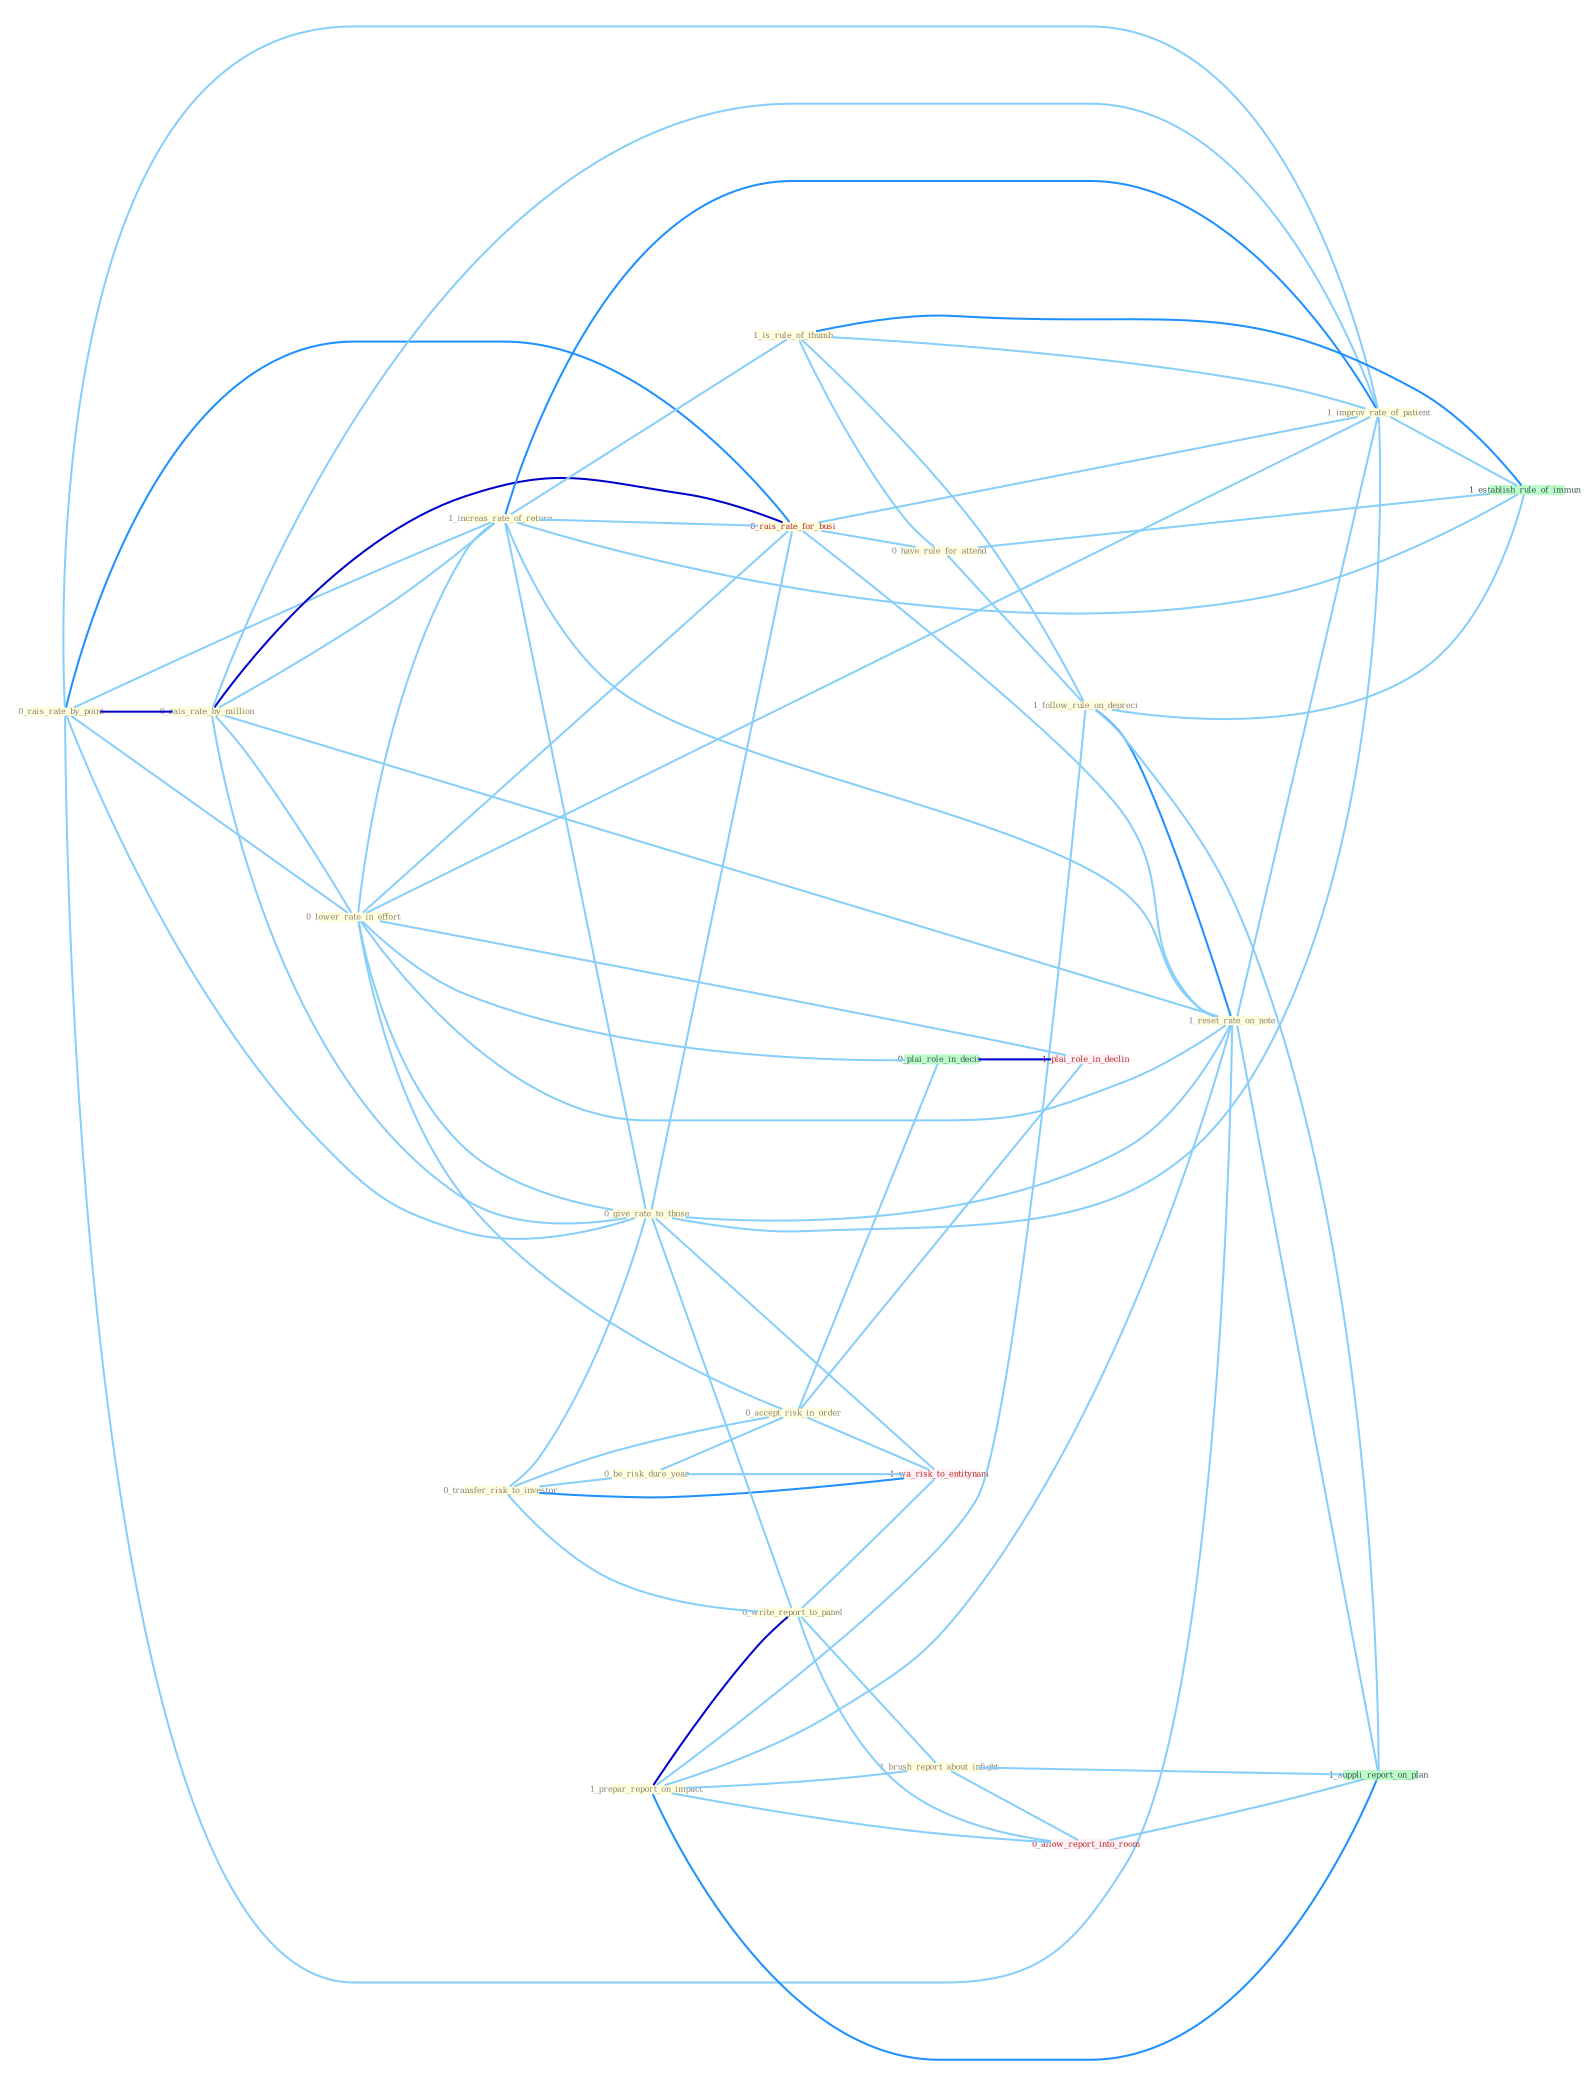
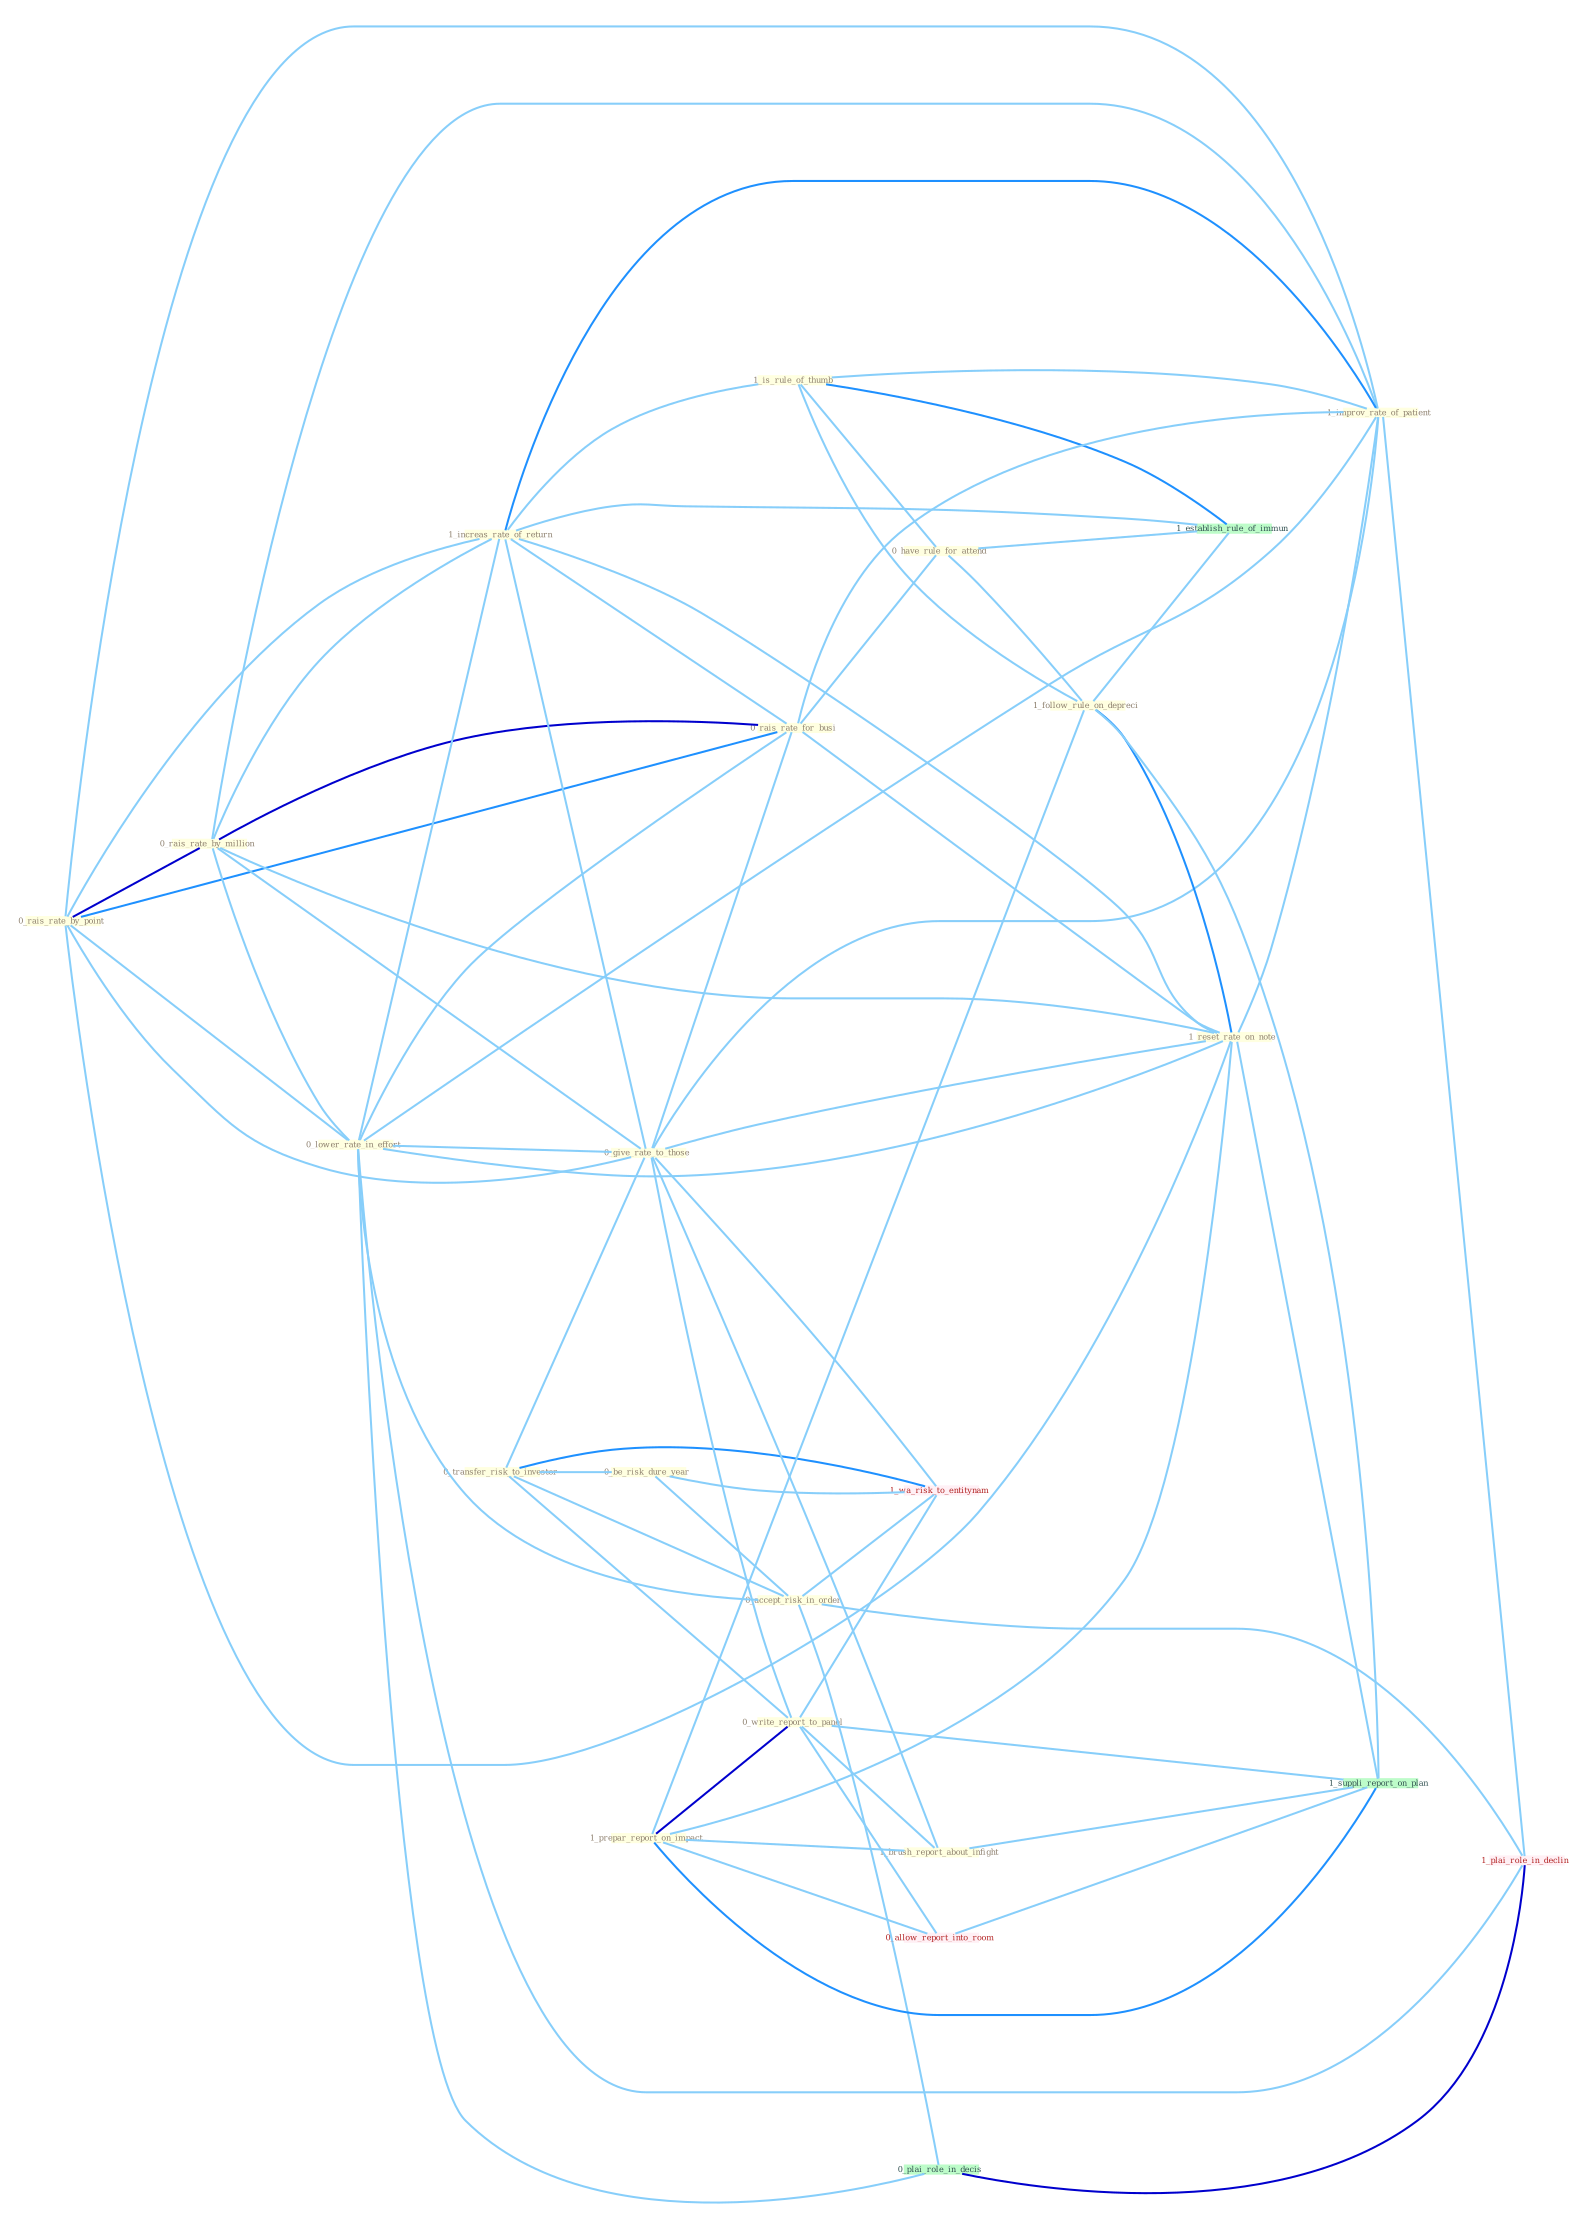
edge "1_improv_rate_of_patient" -- "1_establish_rule_of_immun": now "1_improv_rate_of_patient" -- "1_plai_role_in_declin"
node "0_rais_rate_for_busi": fontcolor #b22222 -> #8b7d6b
edge "0_write_report_to_panel" -- "1_suppli_report_on_plan": added
edge "1_brush_report_about_infight" -- "0_allow_report_into_room": now "1_brush_report_about_infight" -- "0_give_rate_to_those"
